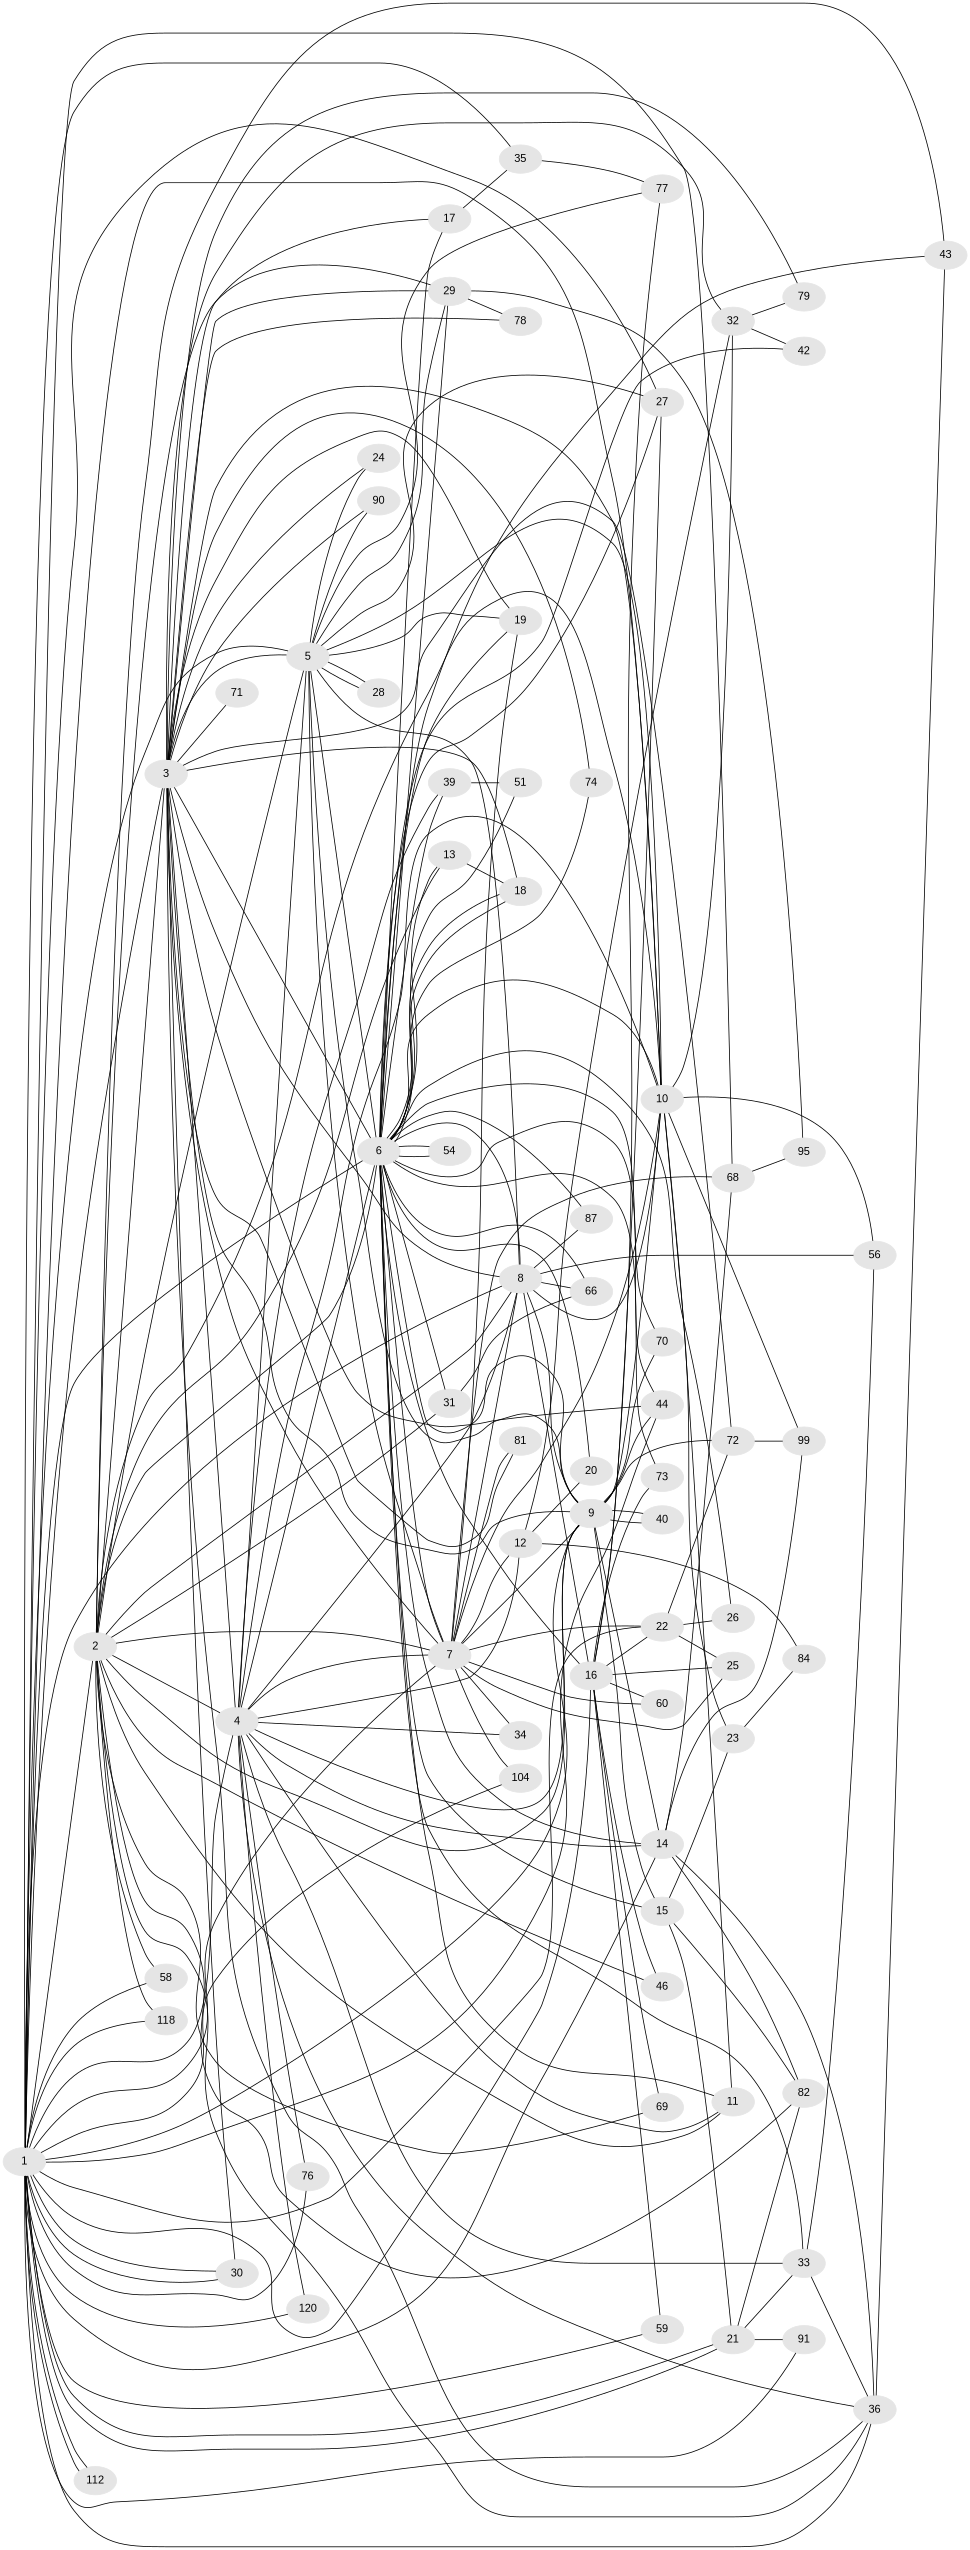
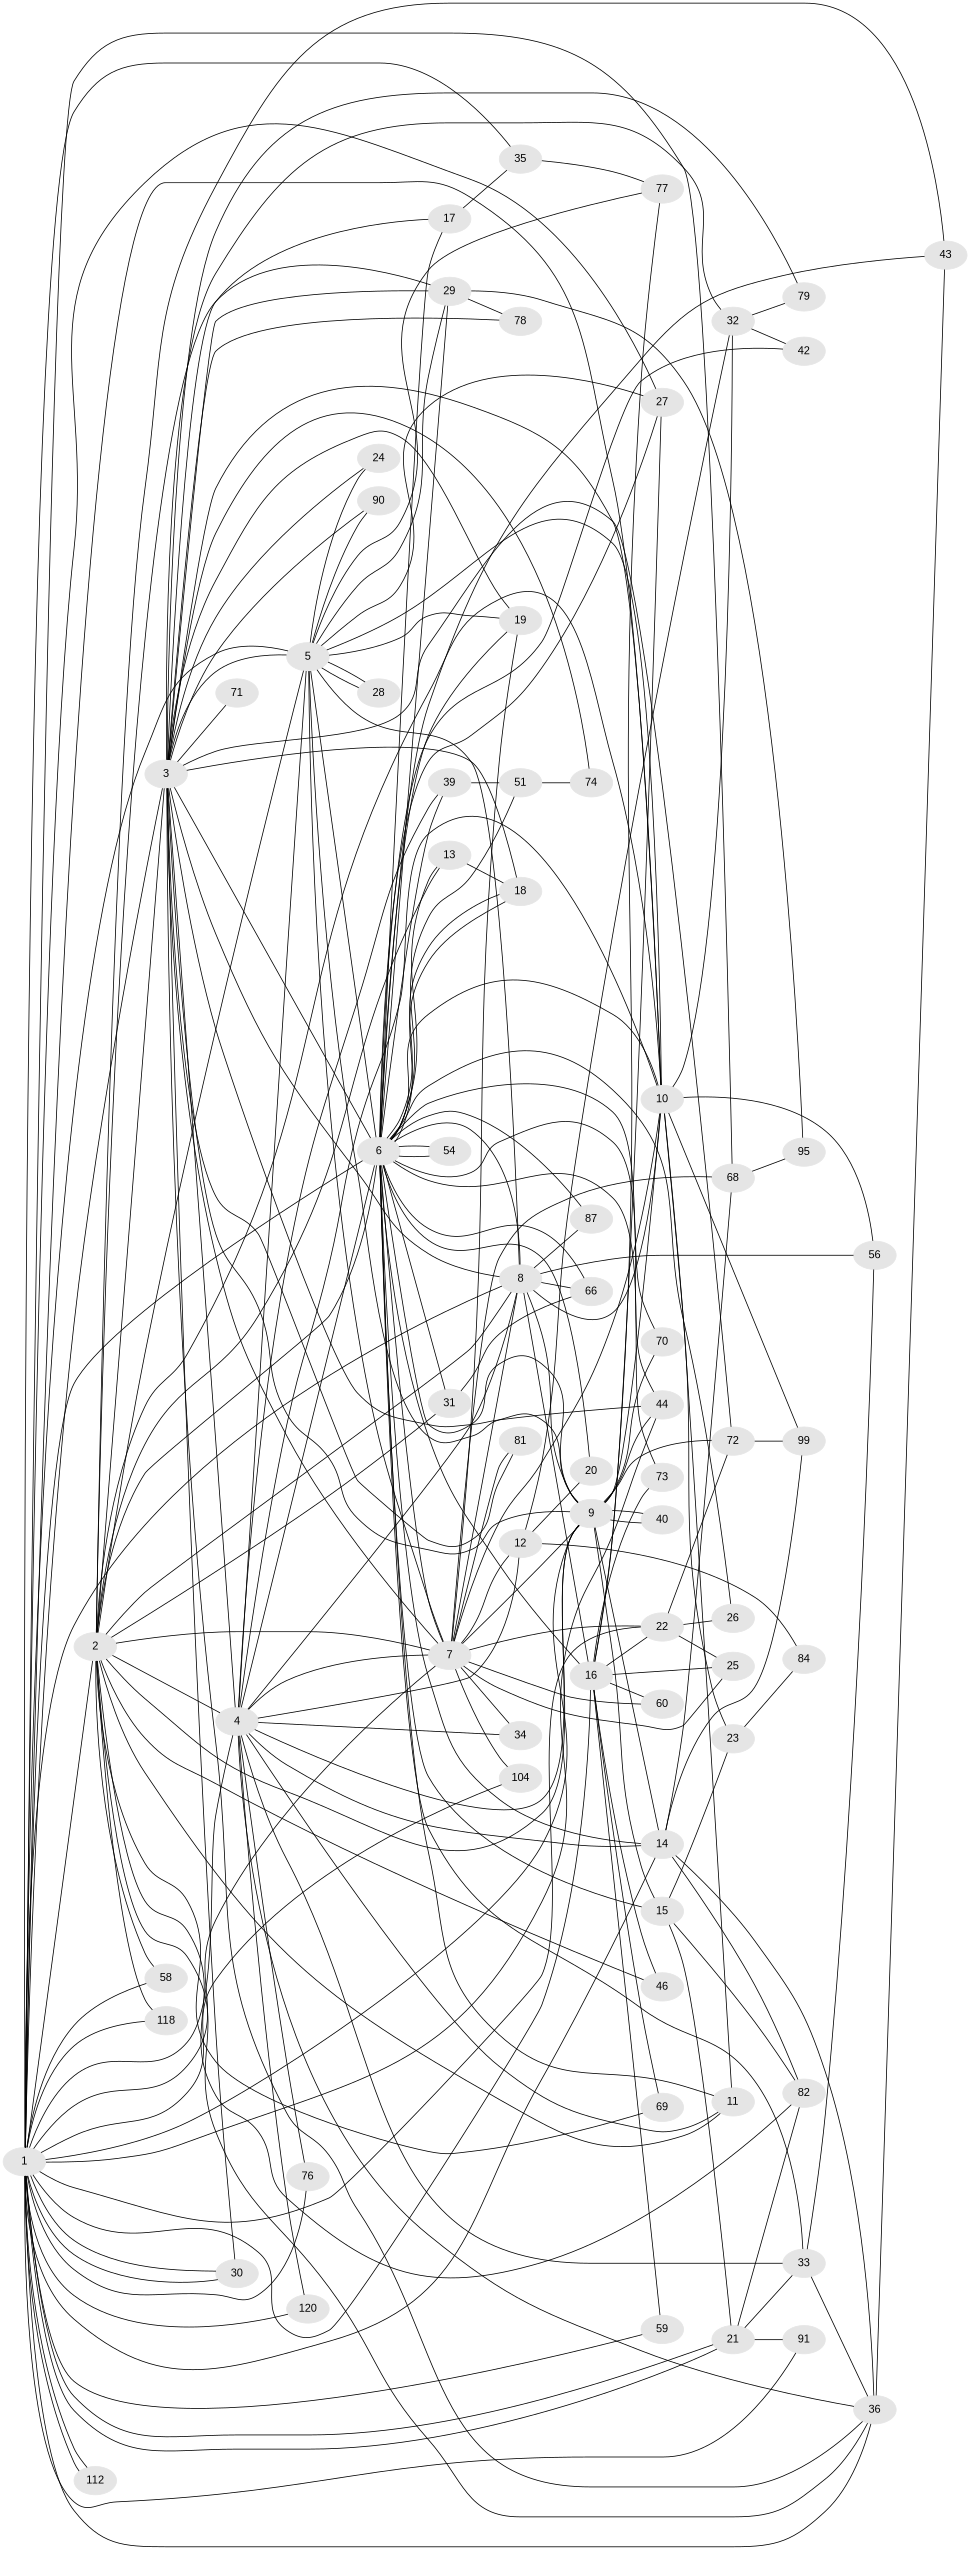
edge "74" -- "6": now "74" -- "51"
